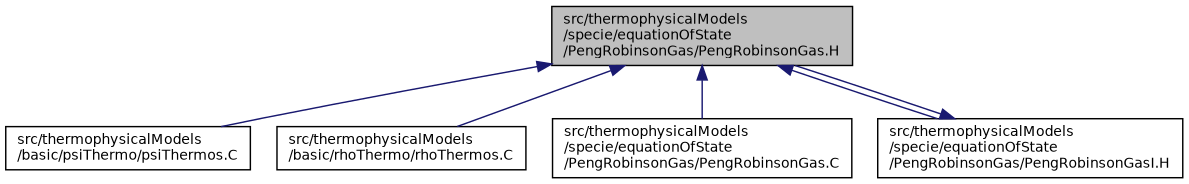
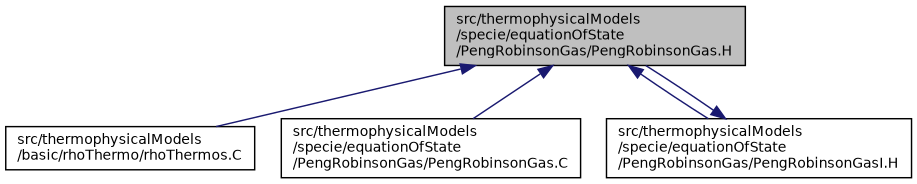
node "src/thermophysicalModels /basic/psiThermo/psiThermos.C": removed
